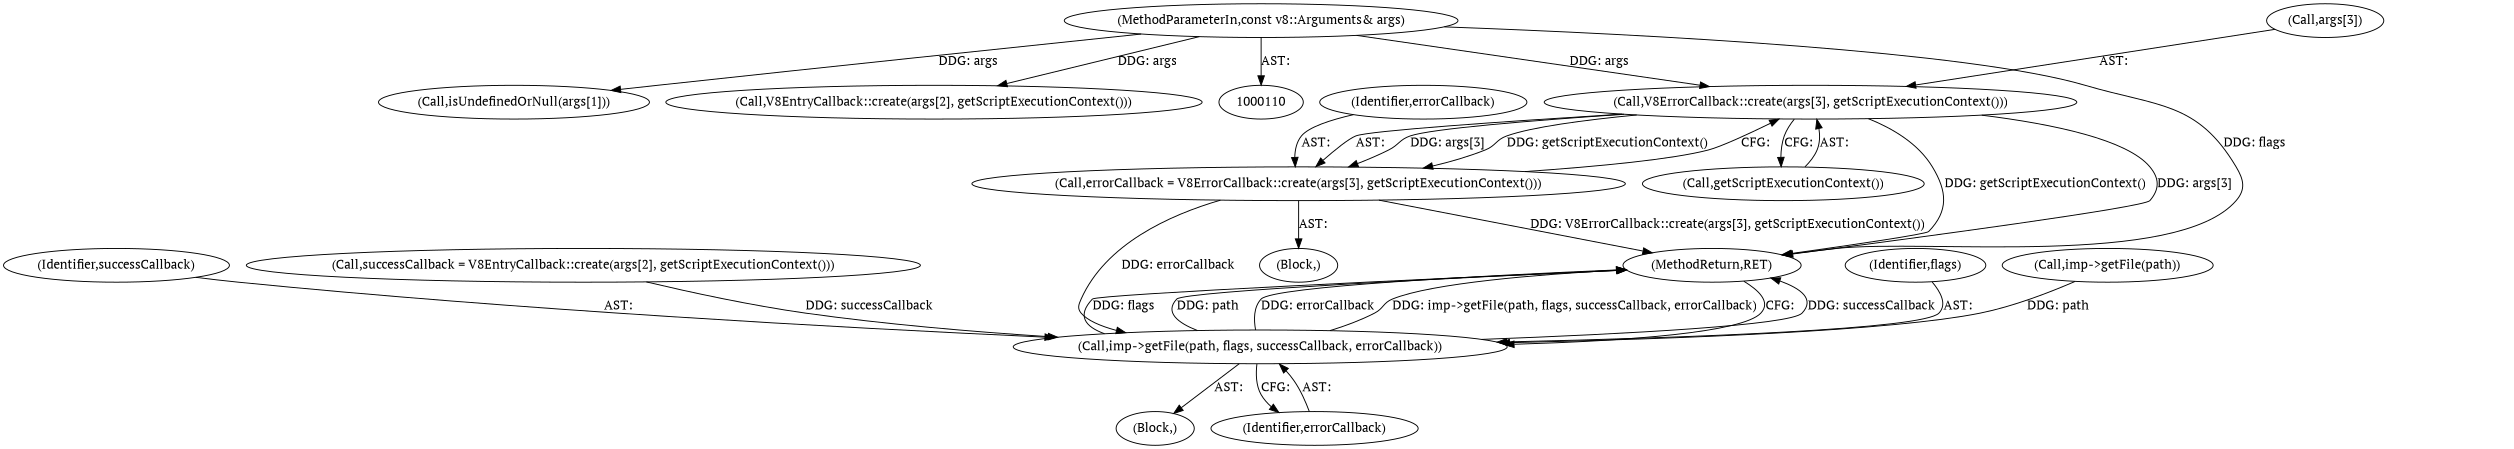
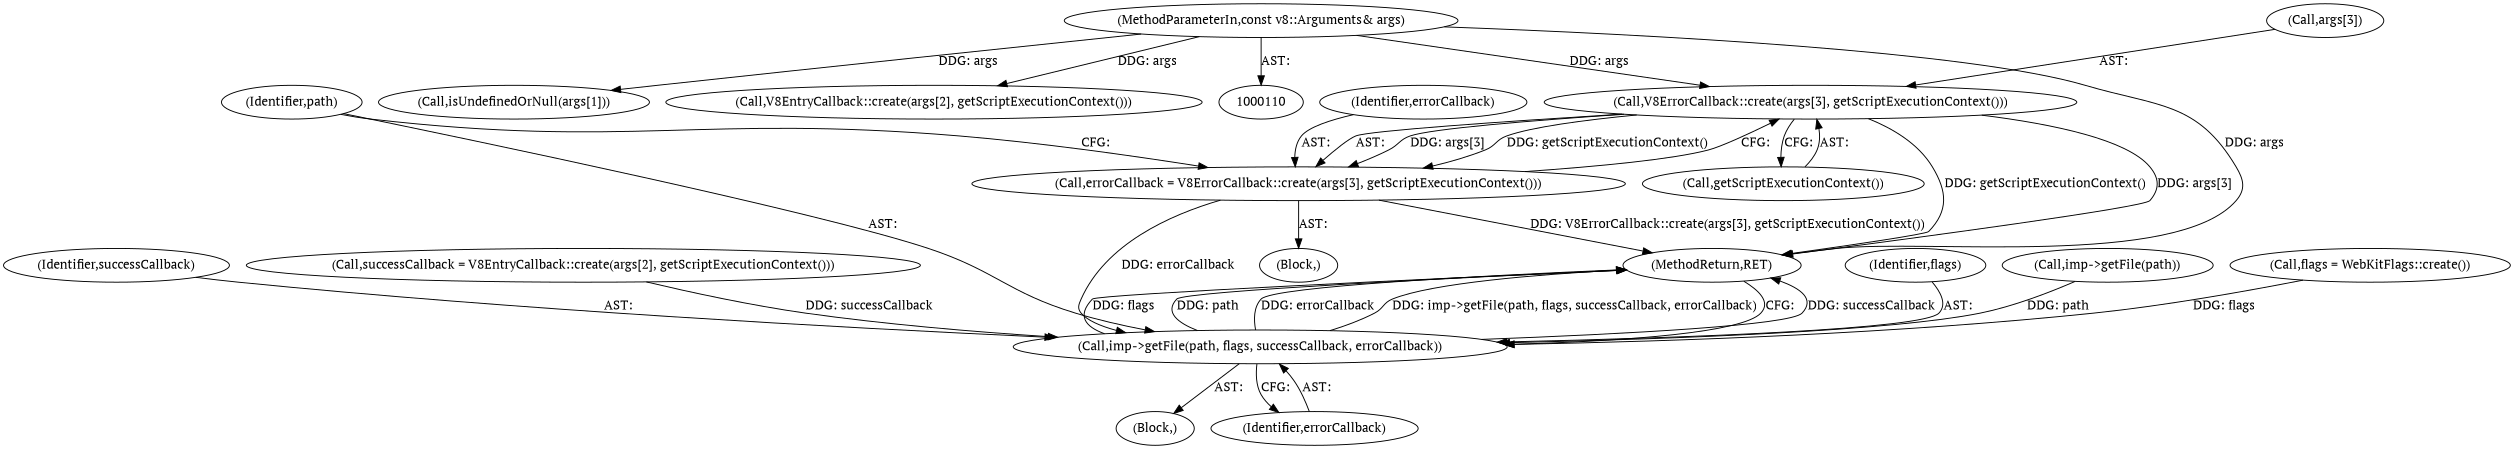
node "(Identifier,path)": added
edge "(MethodParameterIn,const v8::Arguments& args)" -> "(MethodReturn,RET)": label "DDG: flags" -> "DDG: args"
node "(Call,flags = WebKitFlags::create())": added
